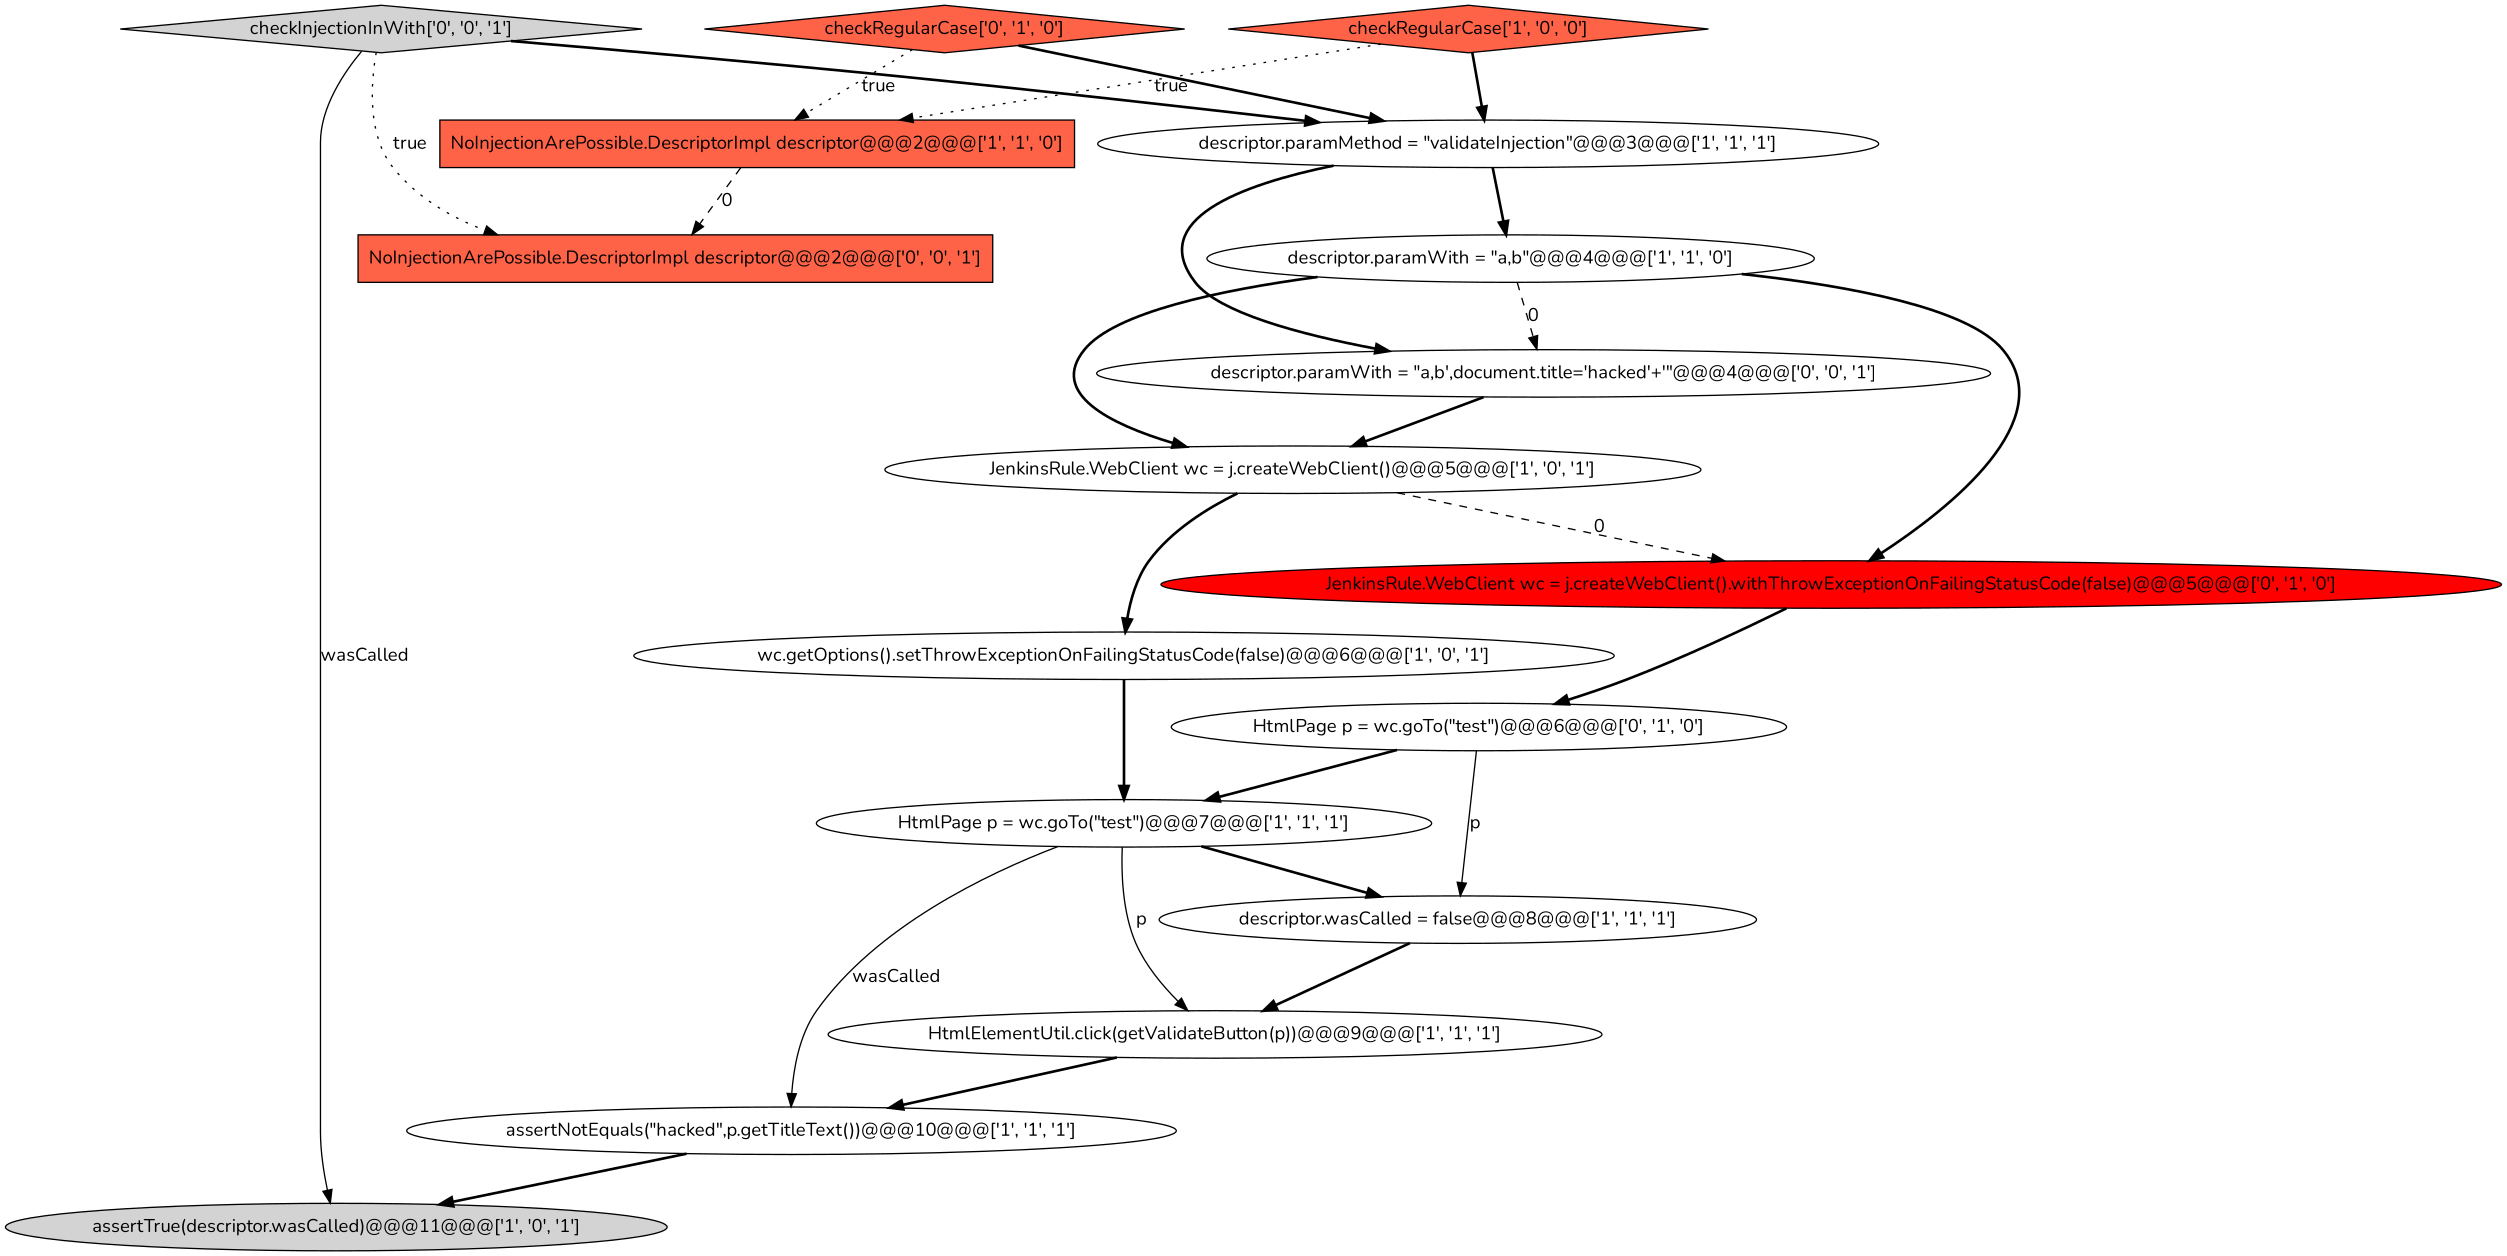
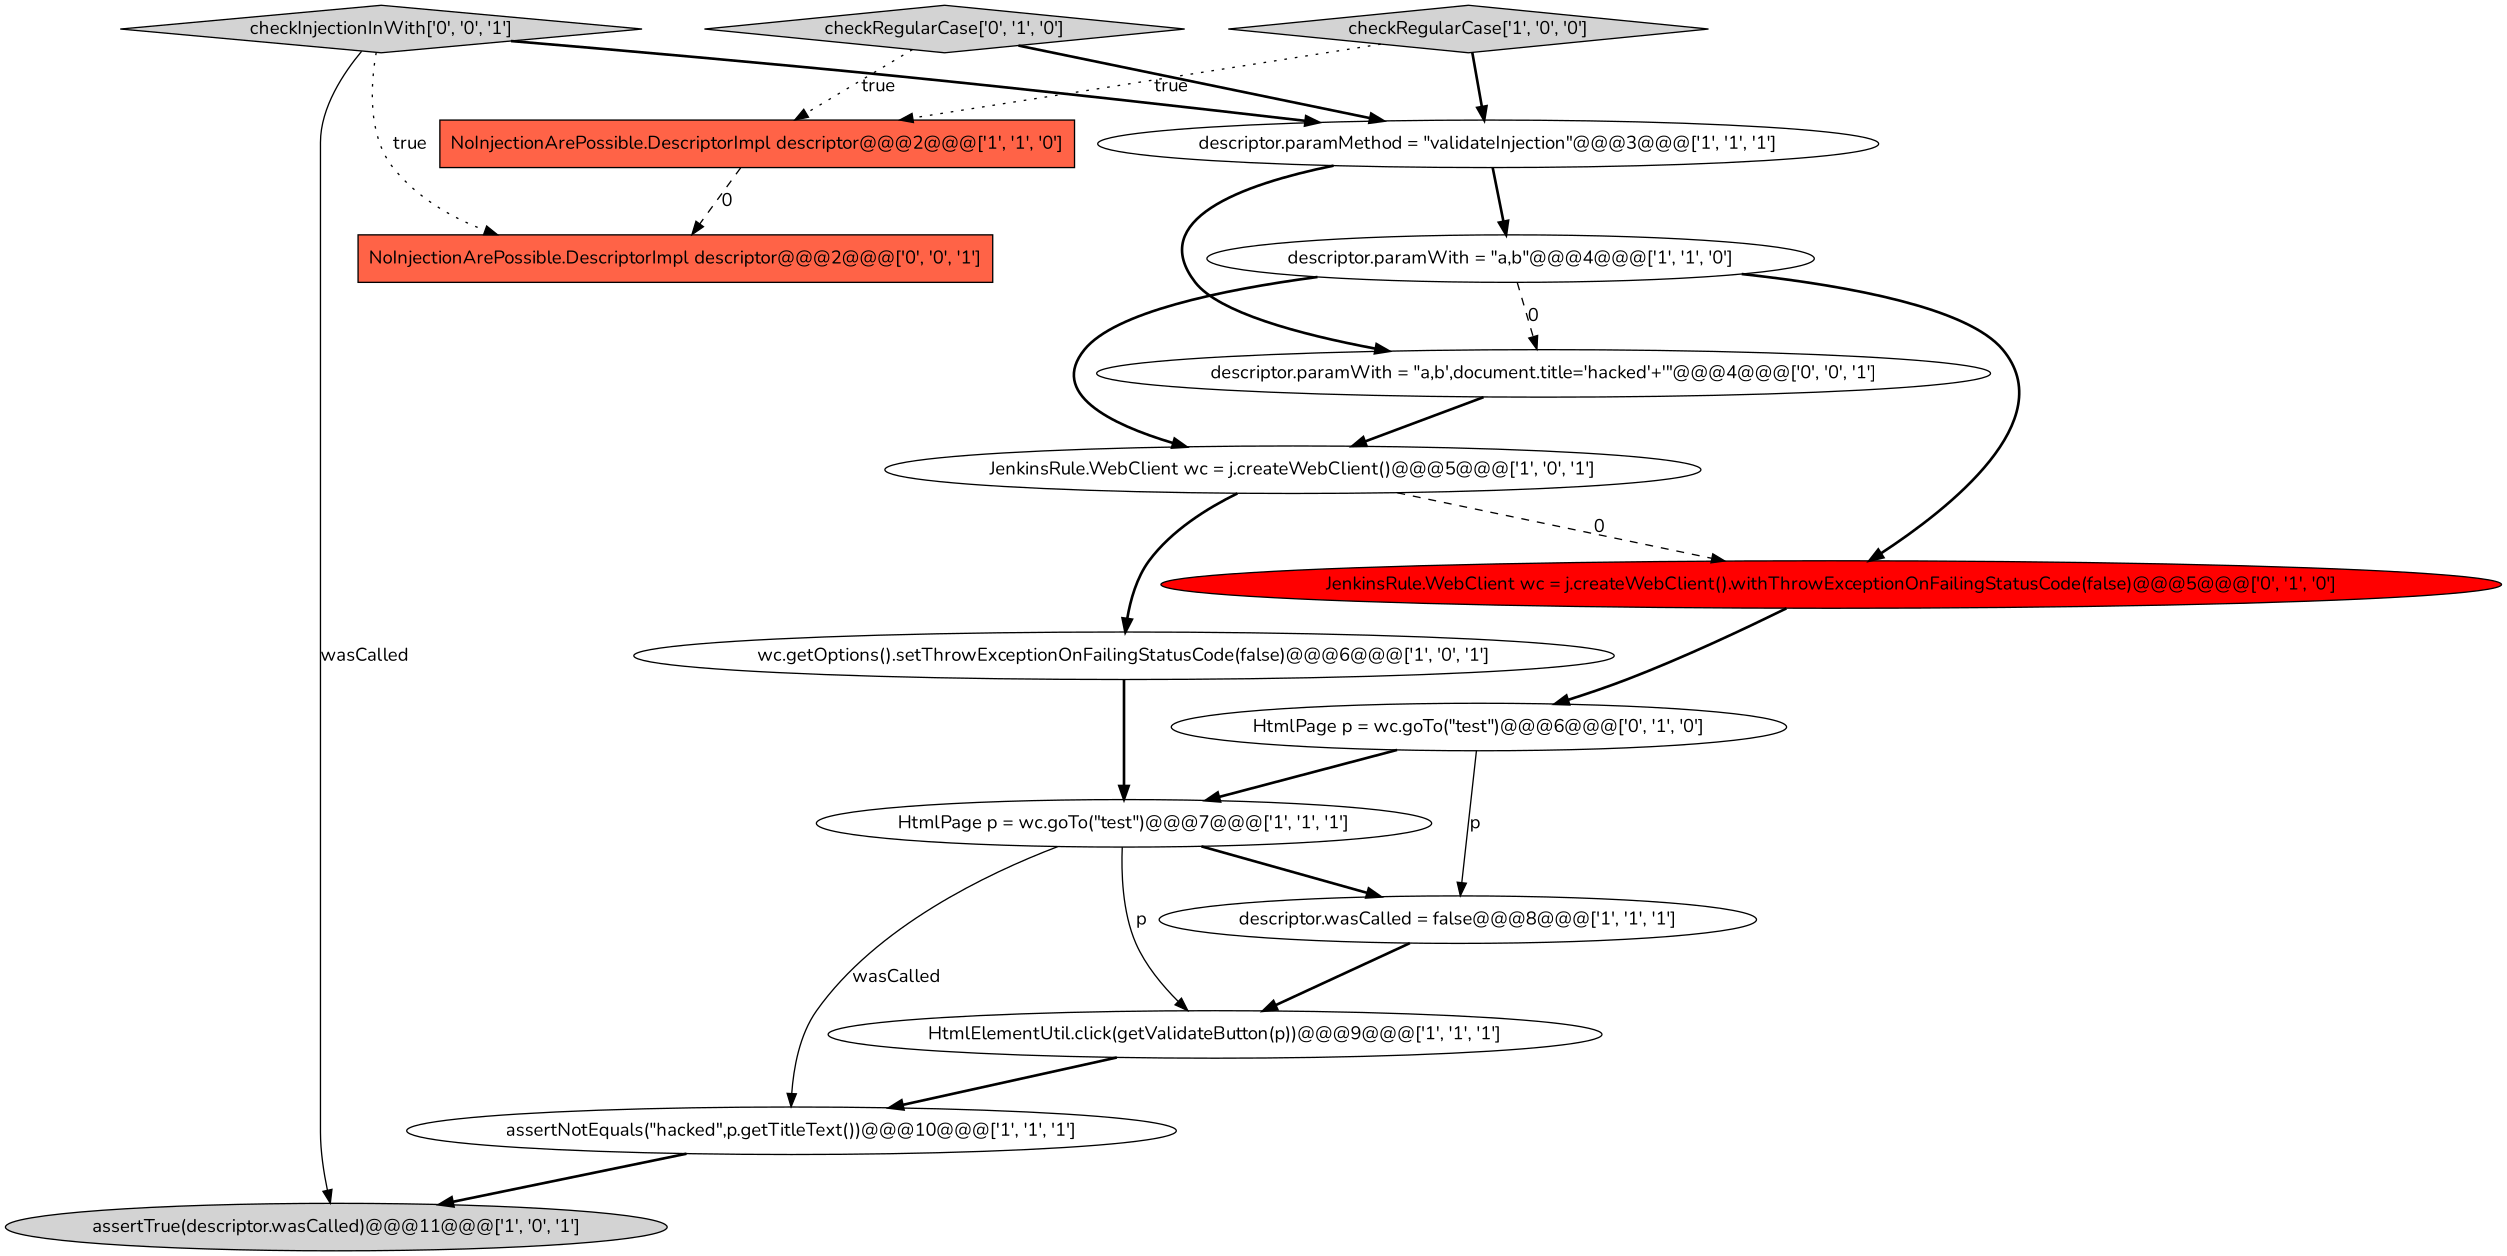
node "checkRegularCase['0', '1', '0']": fillcolor tomato -> lightgray
node "checkRegularCase['1', '0', '0']": fillcolor tomato -> lightgray
